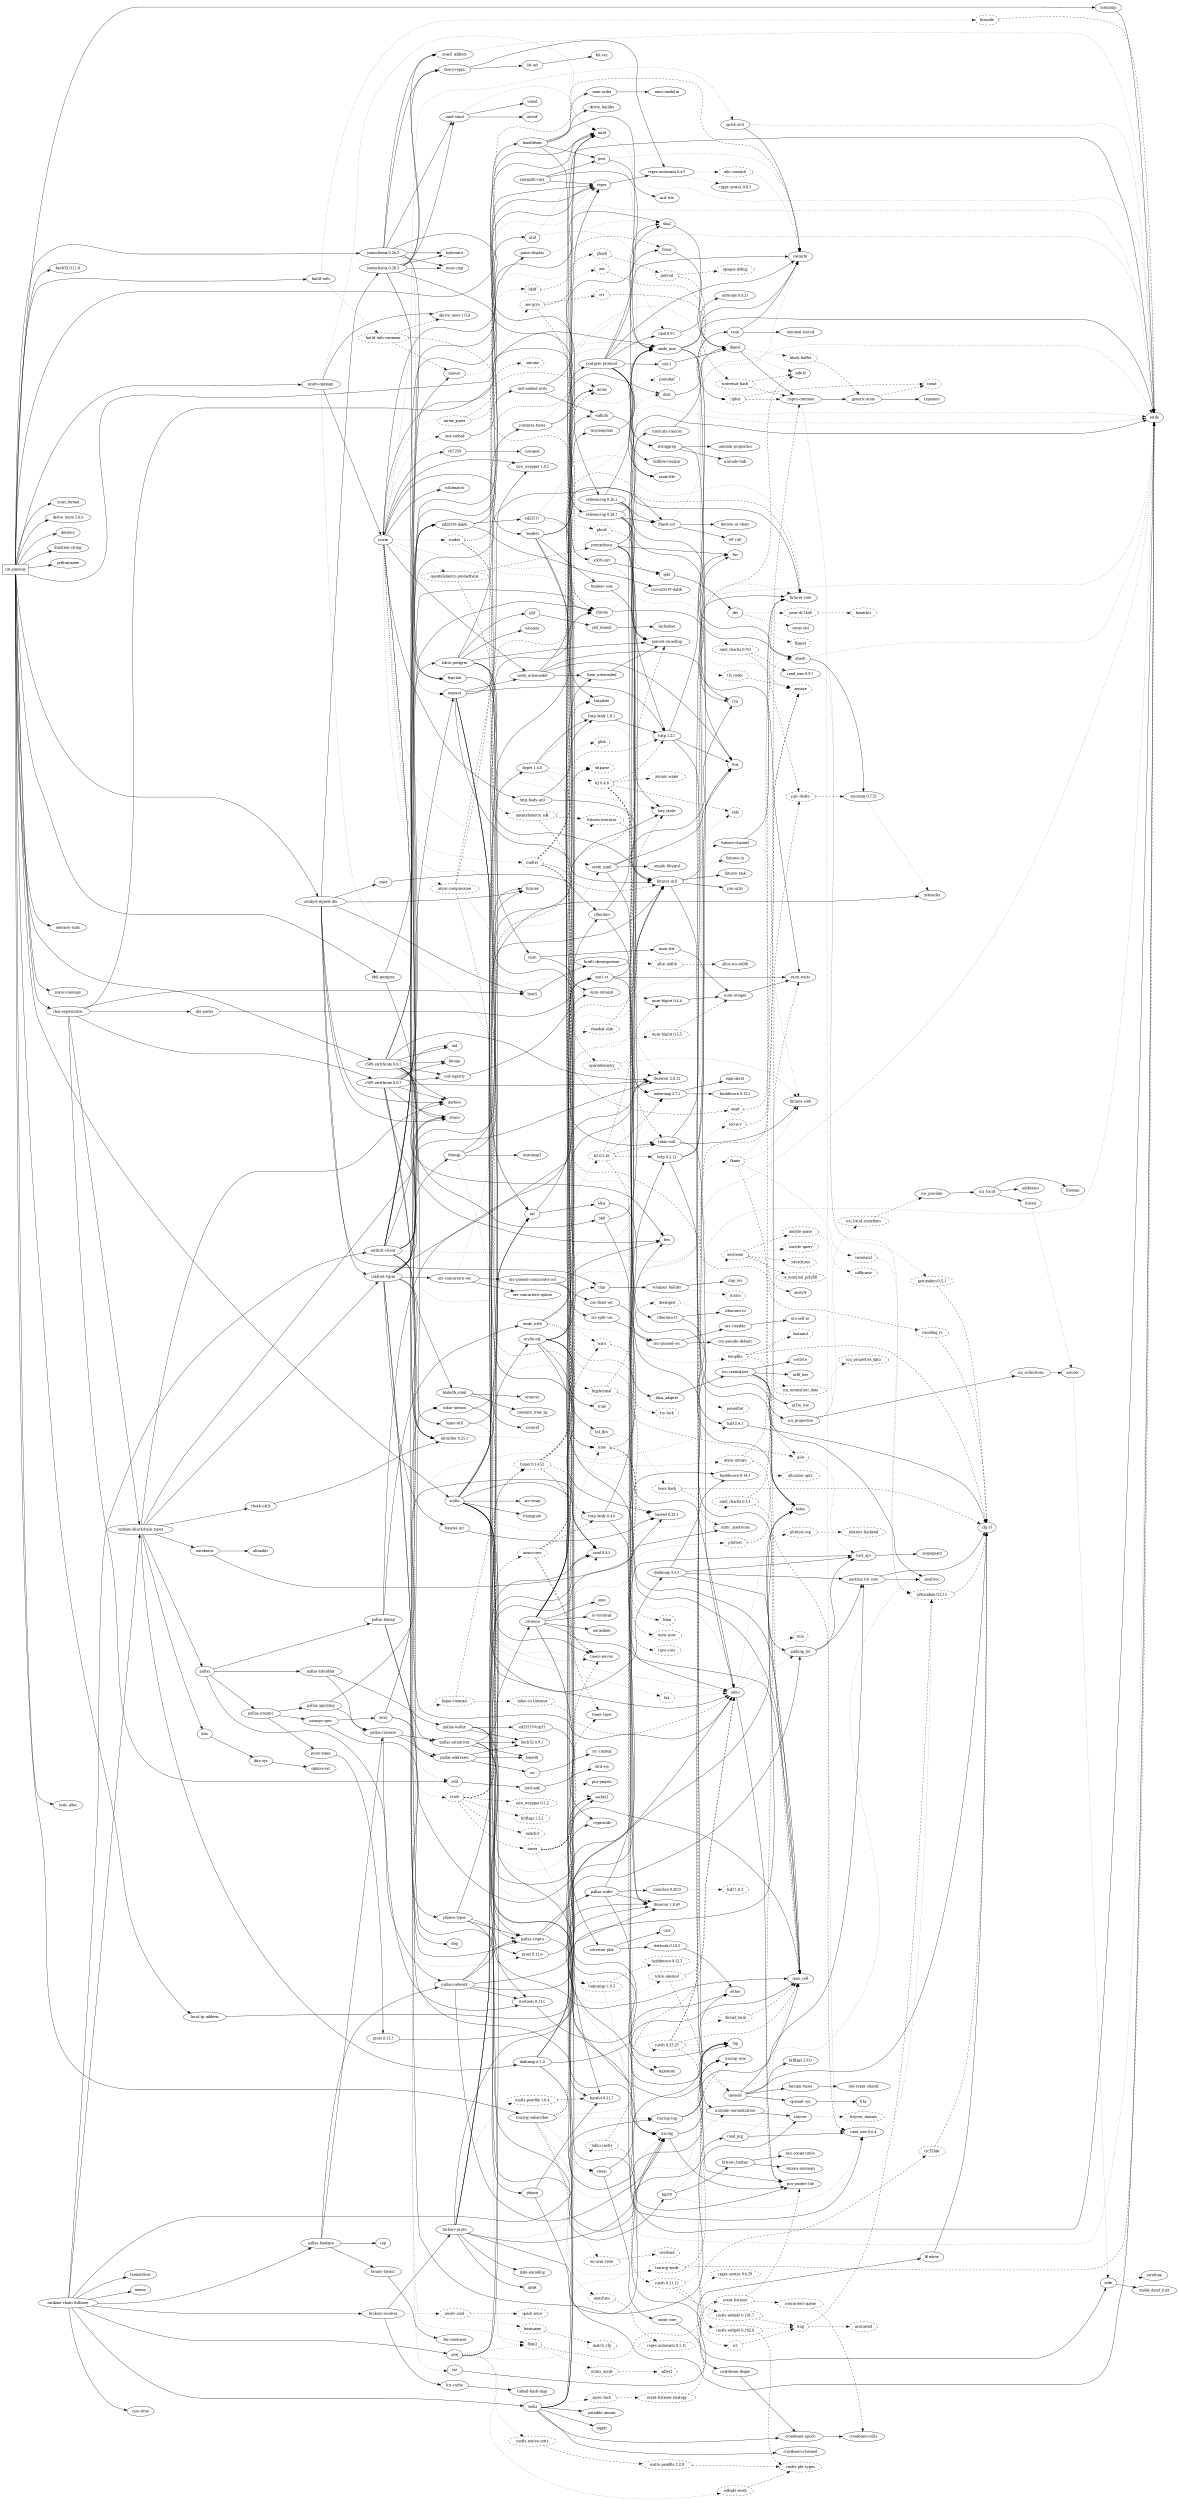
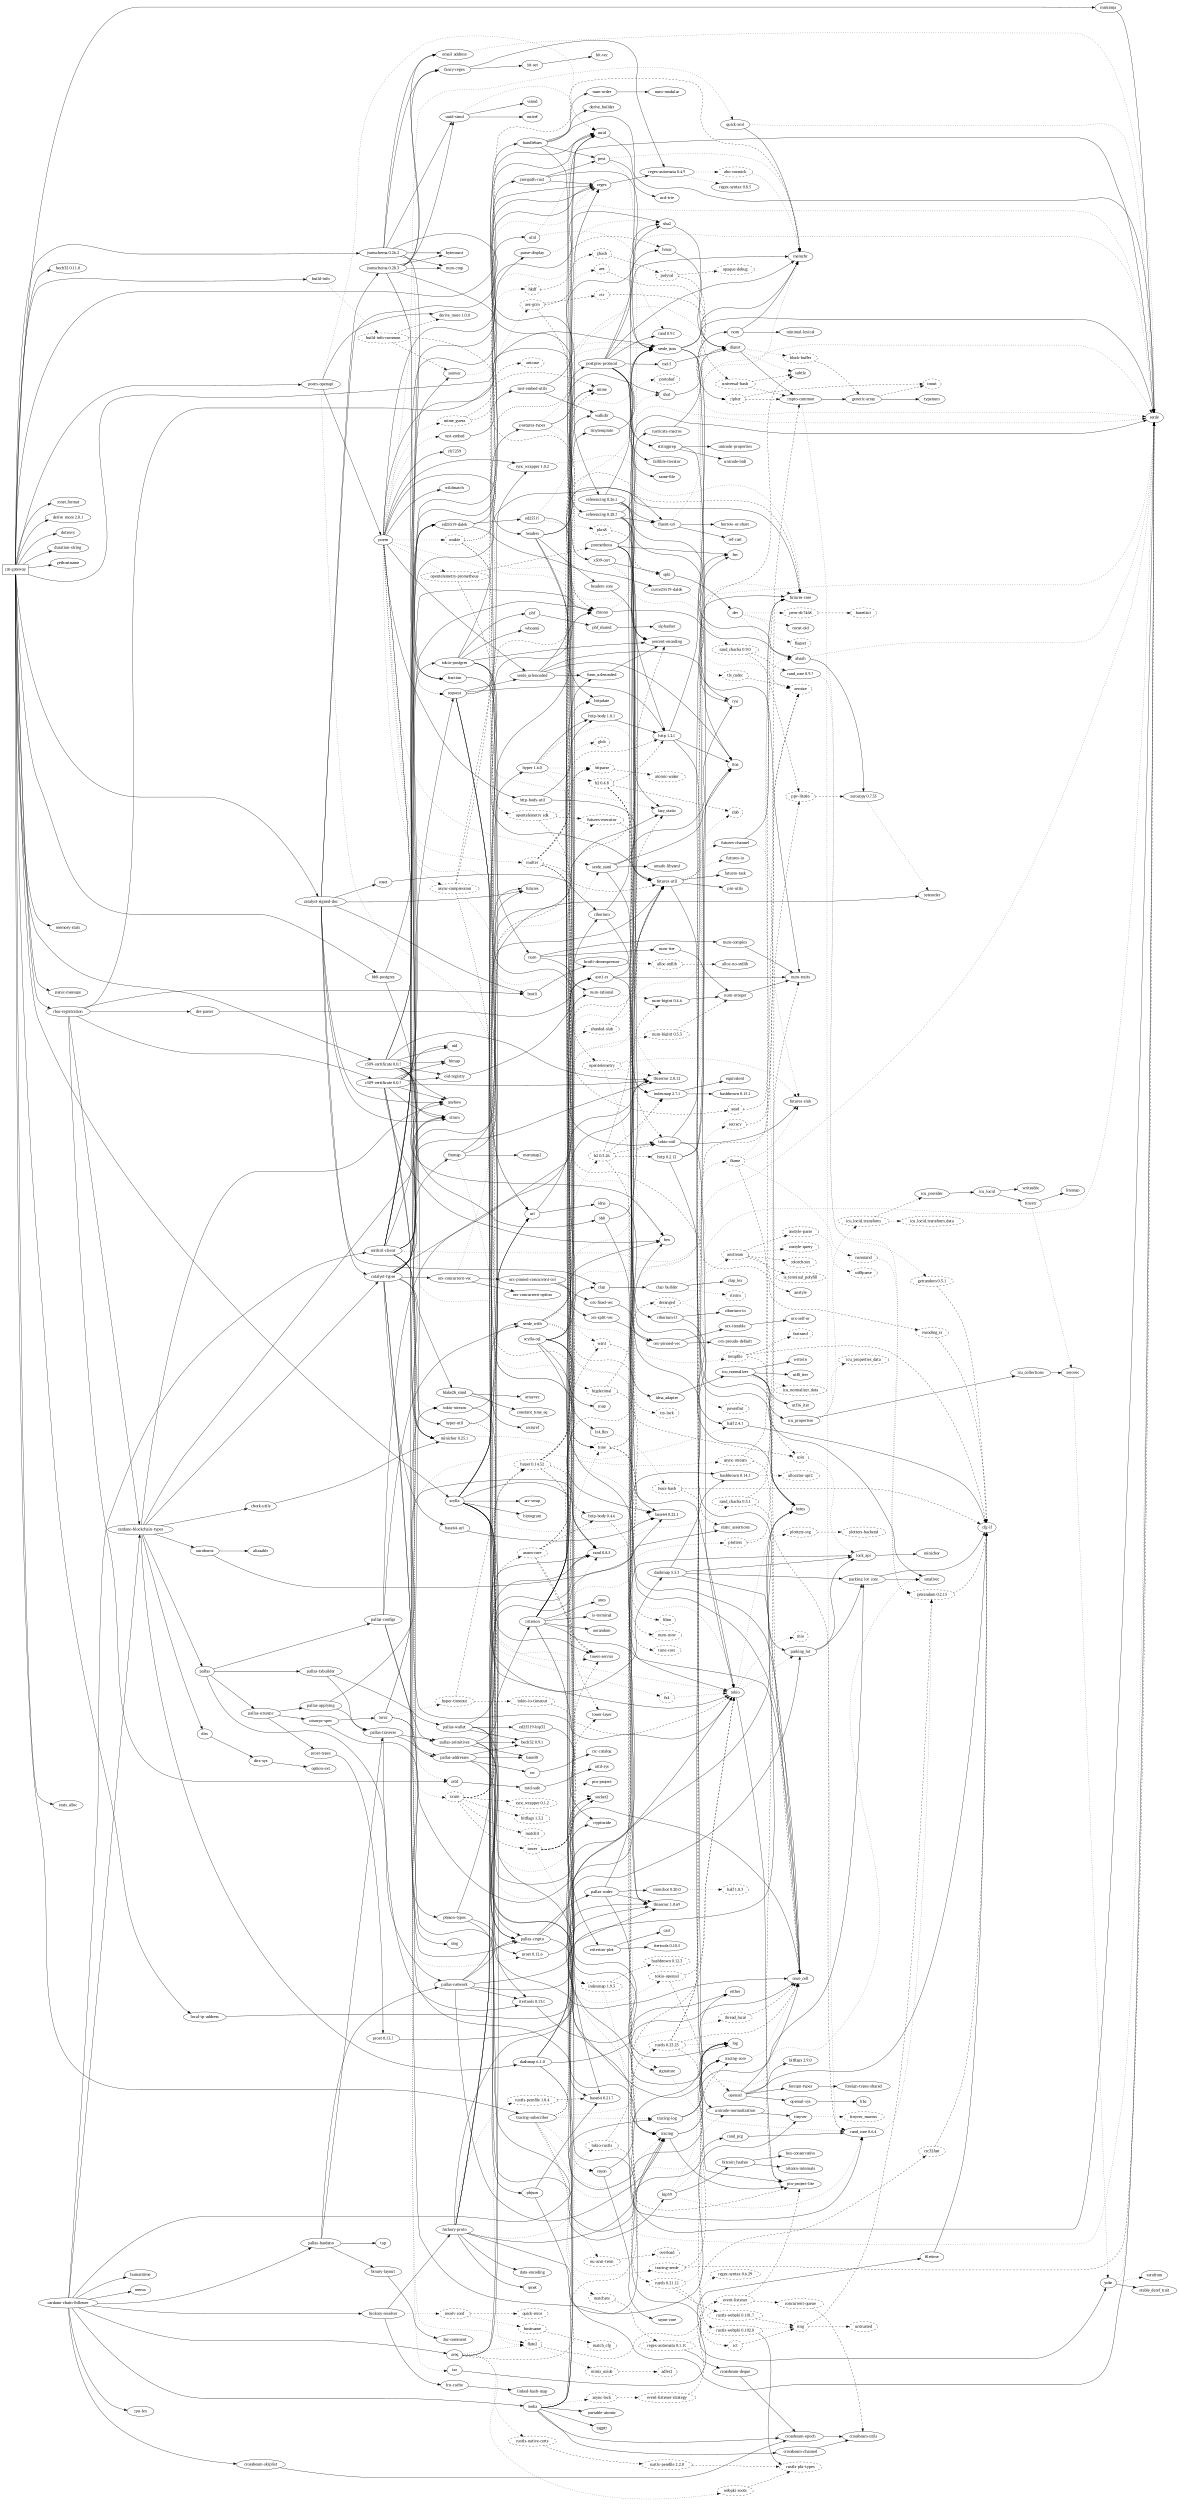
node "bincode": removed
edge "uuid" -> "serde": style dotted -> solid
node "zerocopy 0.8.21": removed
edge "catalyst-signed-doc" -> "jsonpath-rust": added
node "uncased": removed
edge "postgres-protocol" -> "same-file": now "postgres-protocol" -> "base64 0.22.1"
edge "mime_guess" -> "poem": reversed
node "derive_more 2.0.6": label "derive_more 2.0.6" -> "derive_more 2.0.1"
edge "h2 0.4.8" -> "atomic-waker": now "httparse" -> "atomic-waker"
edge "reqwest" -> "futures-util": removed
node "num-complex": added
edge "icu_locid" -> "litemap": now "tinystr" -> "litemap"
node "addresses": label "addresses" -> "writeable"
node "icu_locid_transform_data": added
node "wrapper_builder": label "wrapper_builder" -> "clap_builder"
edge "http-body 0.4.6" -> "http 0.2.12": removed
edge "scylla" -> "scylla-cql": now "scylla" -> "serde_with"
edge "tower" -> "tokio-util": style dotted -> dashed
node "scopeguard": label "scopeguard" -> "minicbor"
edge "pallas-wallet" -> "rand 0.8.5": added
node "pallas-bimap": label "pallas-bimap" -> "pallas-configs"
edge "pbjson-types" -> "pallas-crypto": now "pallas-addresses" -> "pallas-crypto"
edge "http-body 0.4.6" -> "pin-project-lite": style solid -> dashed
edge "itertools 0.10.5" -> "either": removed
edge "rand_pcg" -> "once_cell": now "tracing-core" -> "once_cell"
node "iter-types-shared": label "iter-types-shared" -> "foreign-types-shared"
edge "ureq" -> "rustls 0.23.23": style dotted -> dashed
edge "rayon-core" -> "crossbeam-deque": now "regex-automata 0.1.10" -> "crossbeam-deque"
edge "rustls-webpki 0.102.8" -> "rustls-pki-types": style dashed -> solid
node "cpu-time": label "cpu-time" -> "cpu-lex"
edge "crossbeam-channel" -> "crossbeam-utils": added
node "crossbeam-skiplist": added
